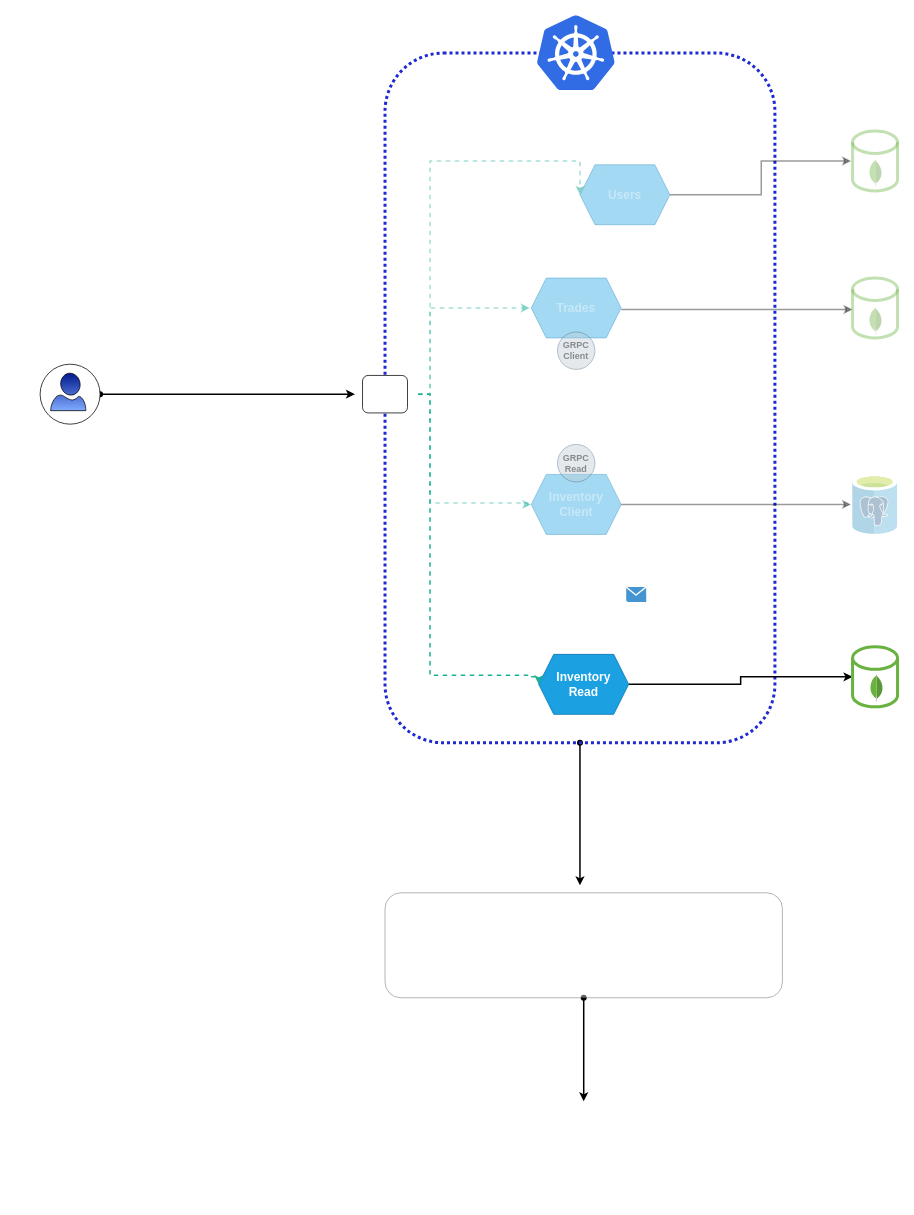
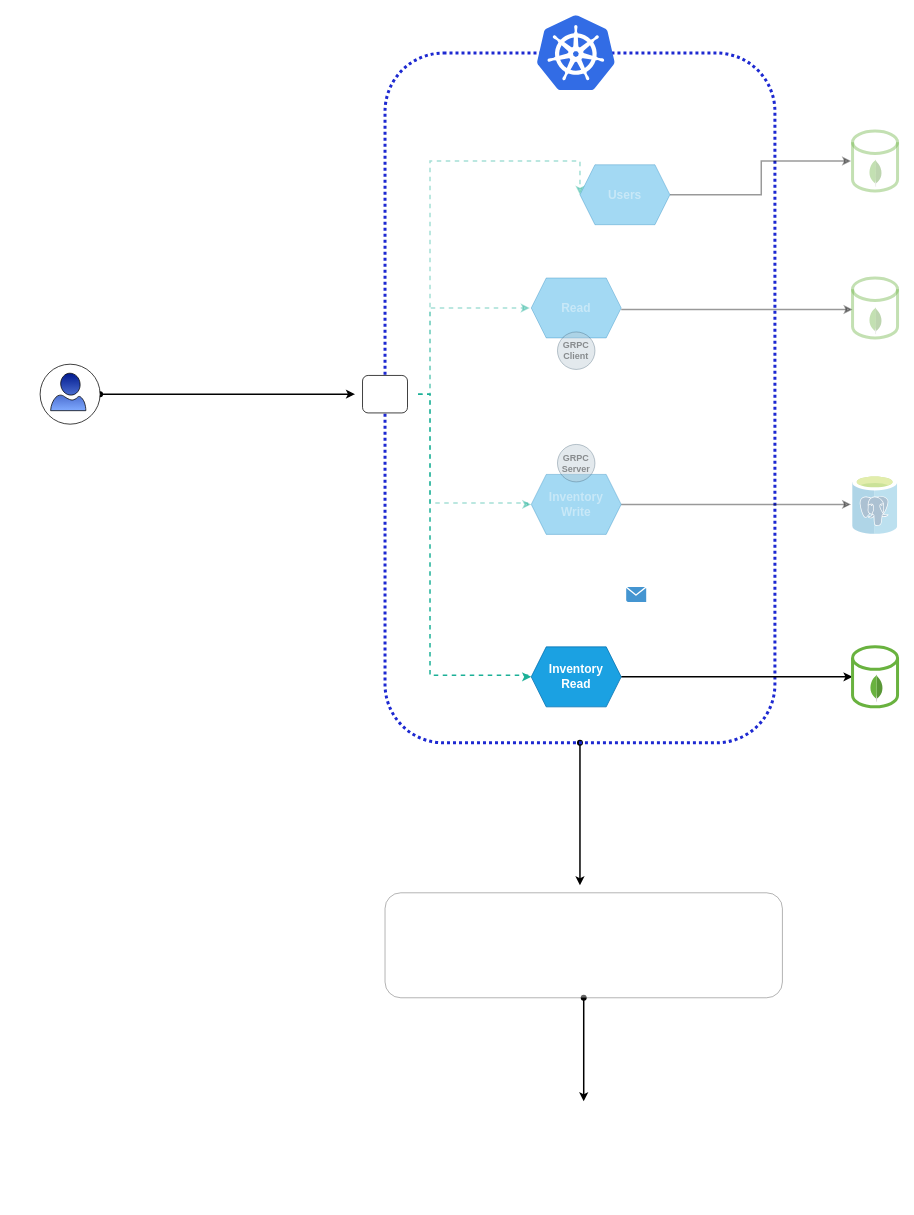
node "Trades": label "Trades" -> "Read"
node "GRPC Read": label "GRPC Read" -> "GRPC Server"
node "Inventory Client": label "Inventory Client" -> "Inventory Write"
node "Inventory Read": moved (584, 684) -> (576, 677)
